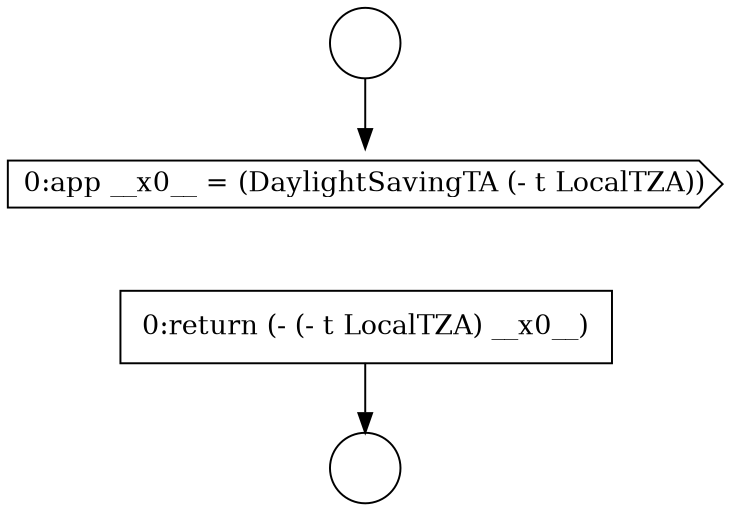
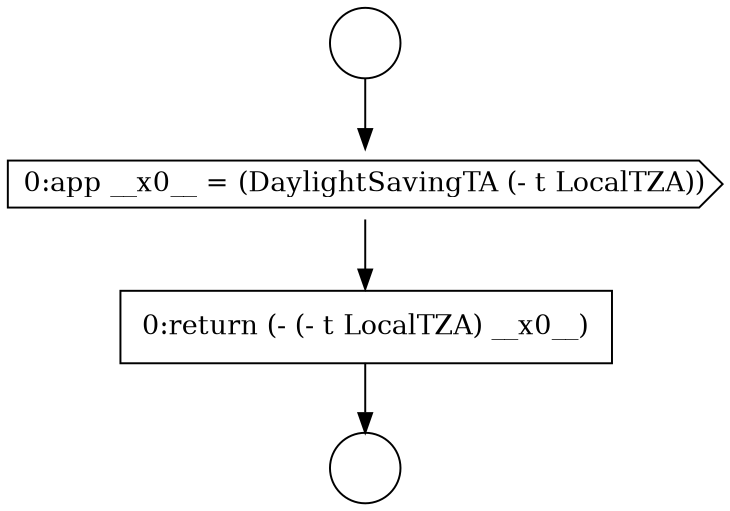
edge "0:app __x0__ = (DaylightSavingTA (- t LocalTZA))" -> "0:return (- (- t LocalTZA) __x0__)": added
